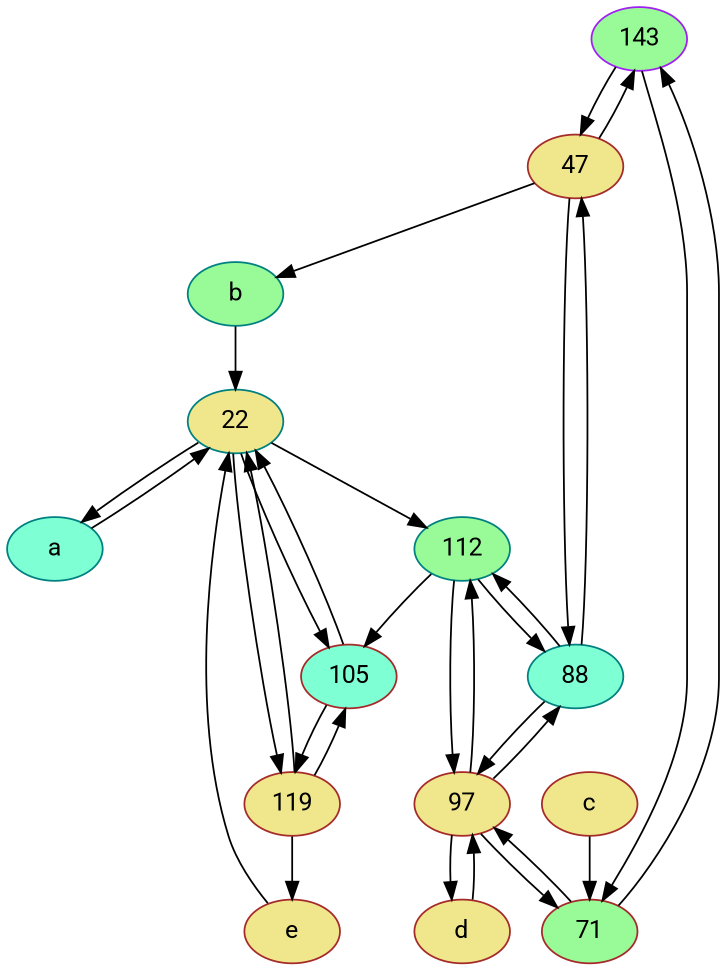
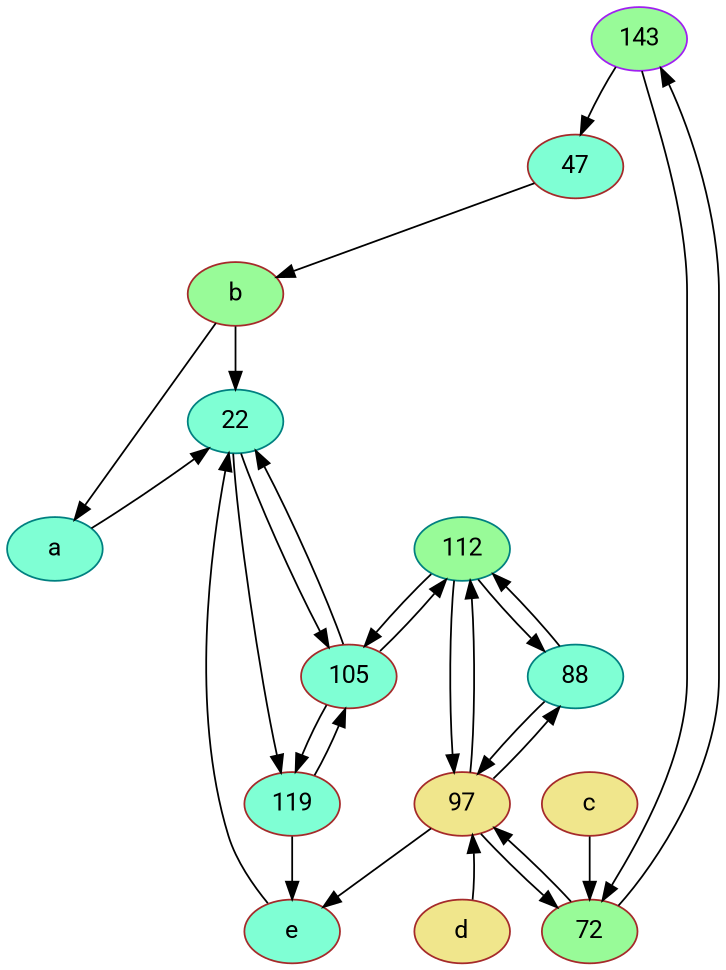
edge "47" -> "143": removed
node "47": fillcolor khaki -> aquamarine
node "b": color teal -> brown
edge "47" -> "88": removed
node "22": fillcolor khaki -> aquamarine
edge "88" -> "47": removed
edge "22" -> "a": now "b" -> "a"
edge "22" -> "112": now "105" -> "112"
edge "119" -> "22": removed
node "119": fillcolor khaki -> aquamarine
edge "97" -> "d": now "97" -> "e"
node "e": fillcolor khaki -> aquamarine
node "71": label "71" -> "72"
